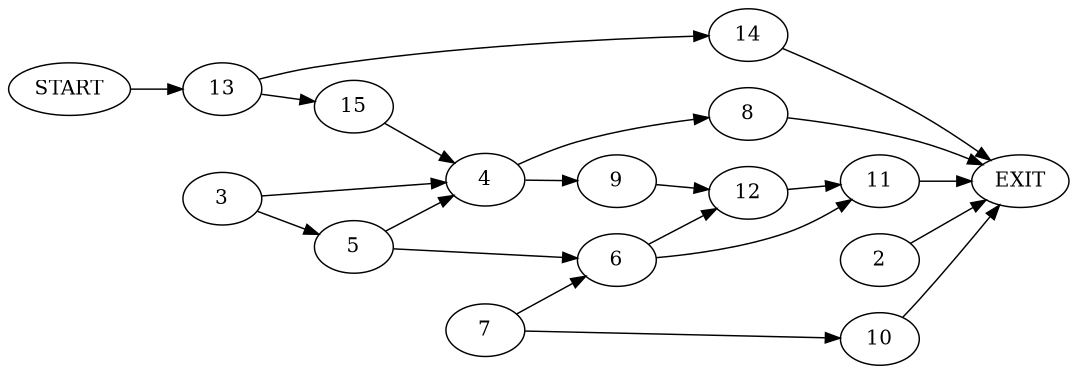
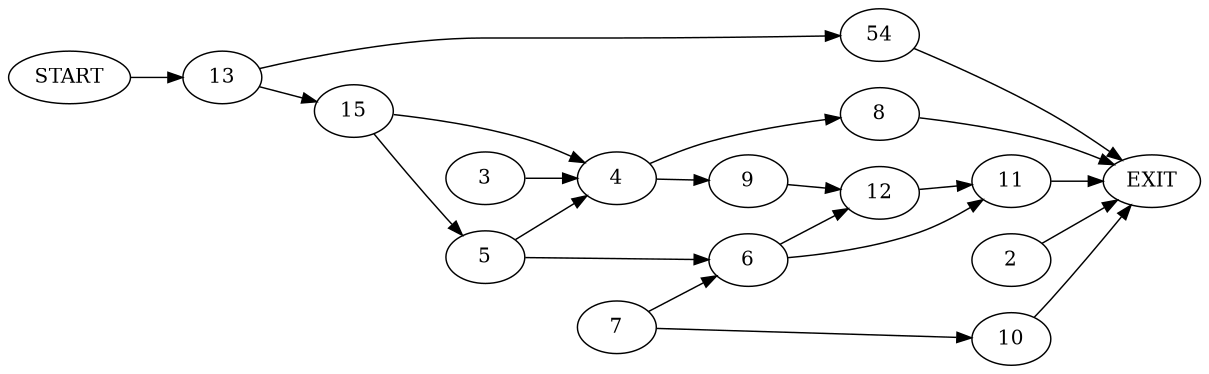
node "14": label "14" -> "54"
edge "3" -> "5": now "15" -> "5"
